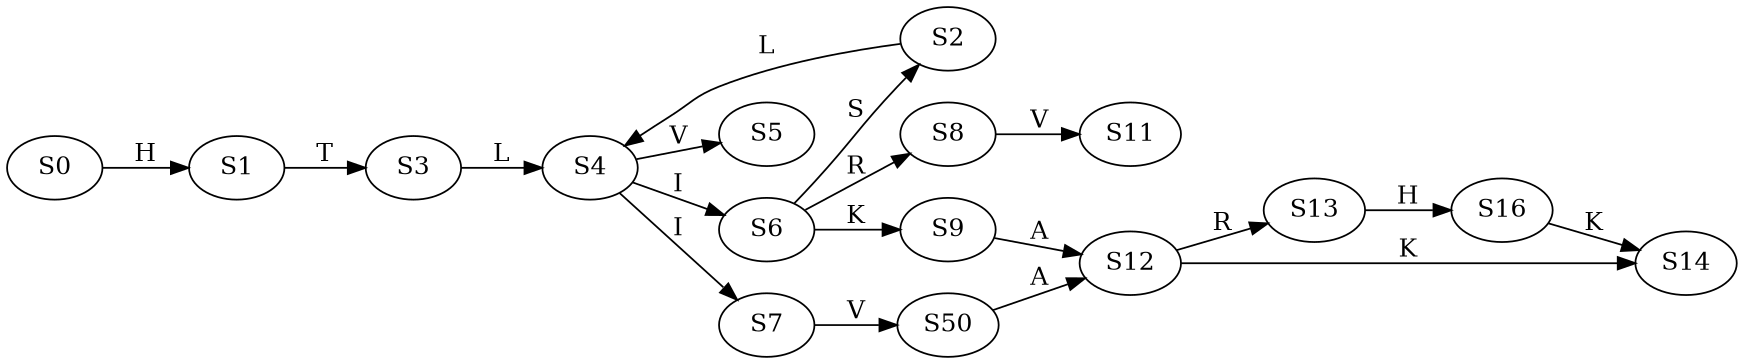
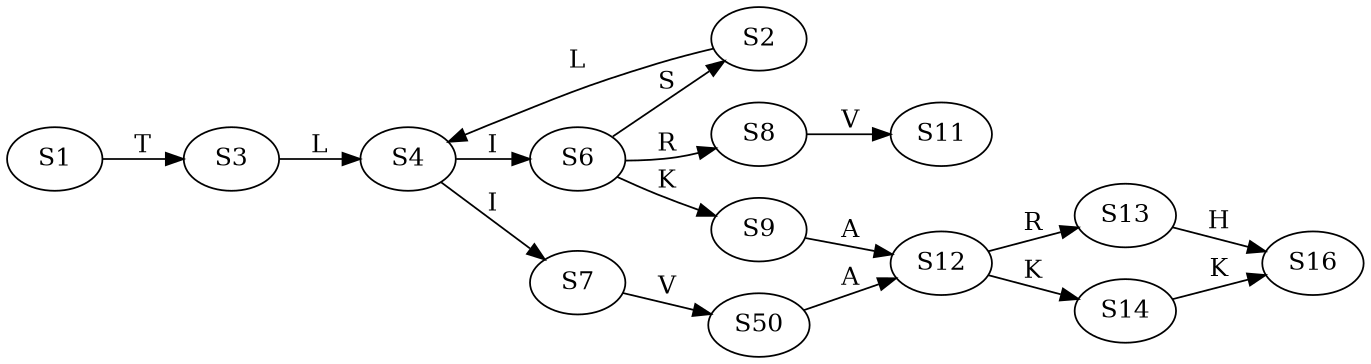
node "S5": removed
node "S0": removed
edge "S16" -> "S14": reversed
